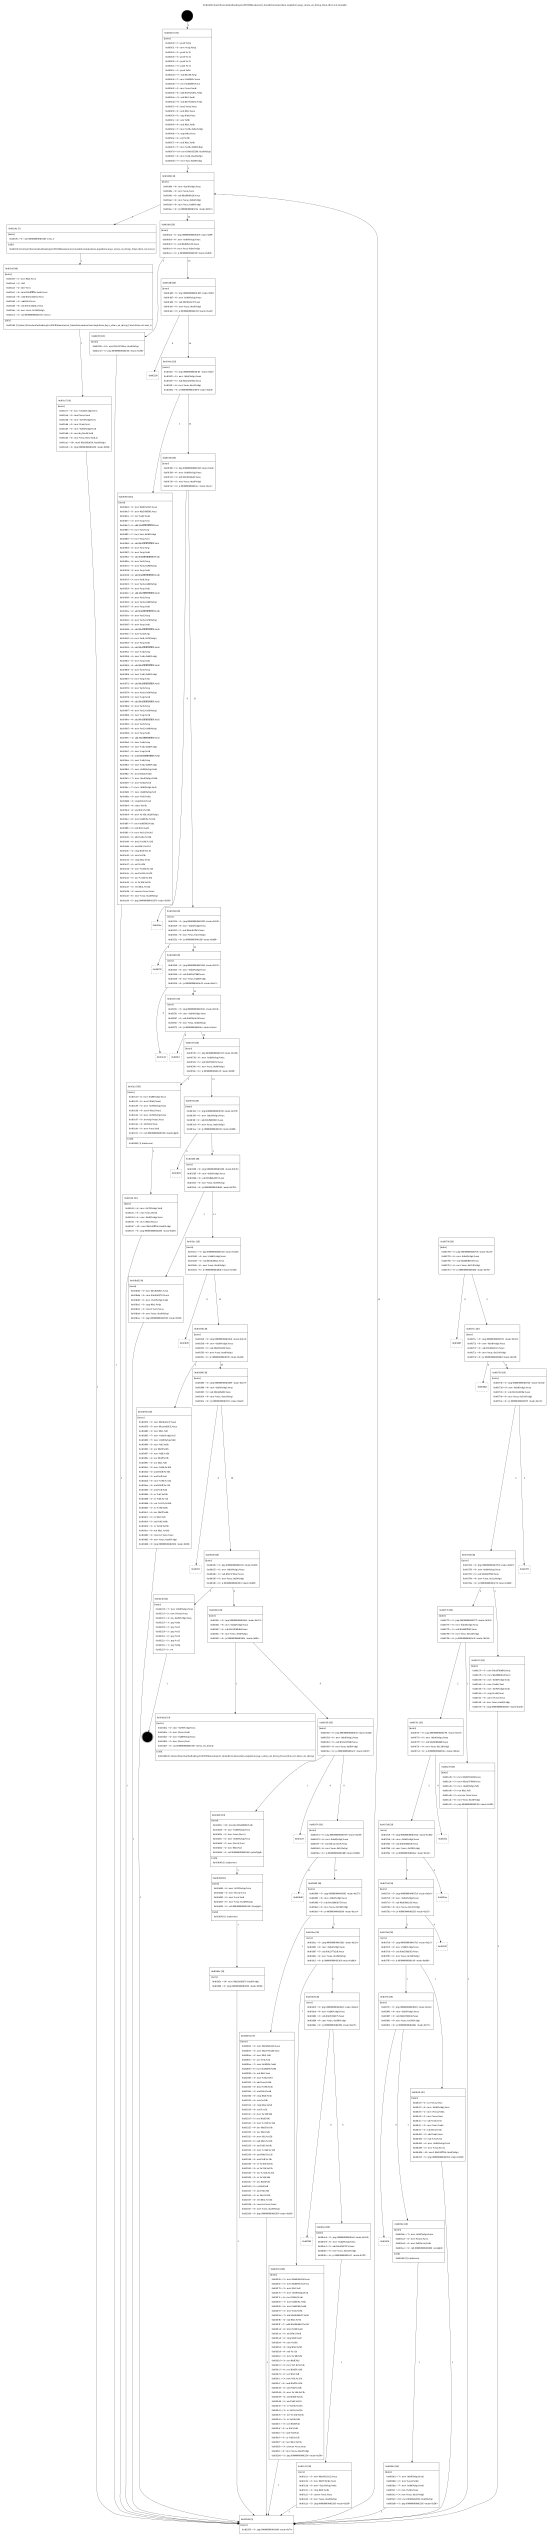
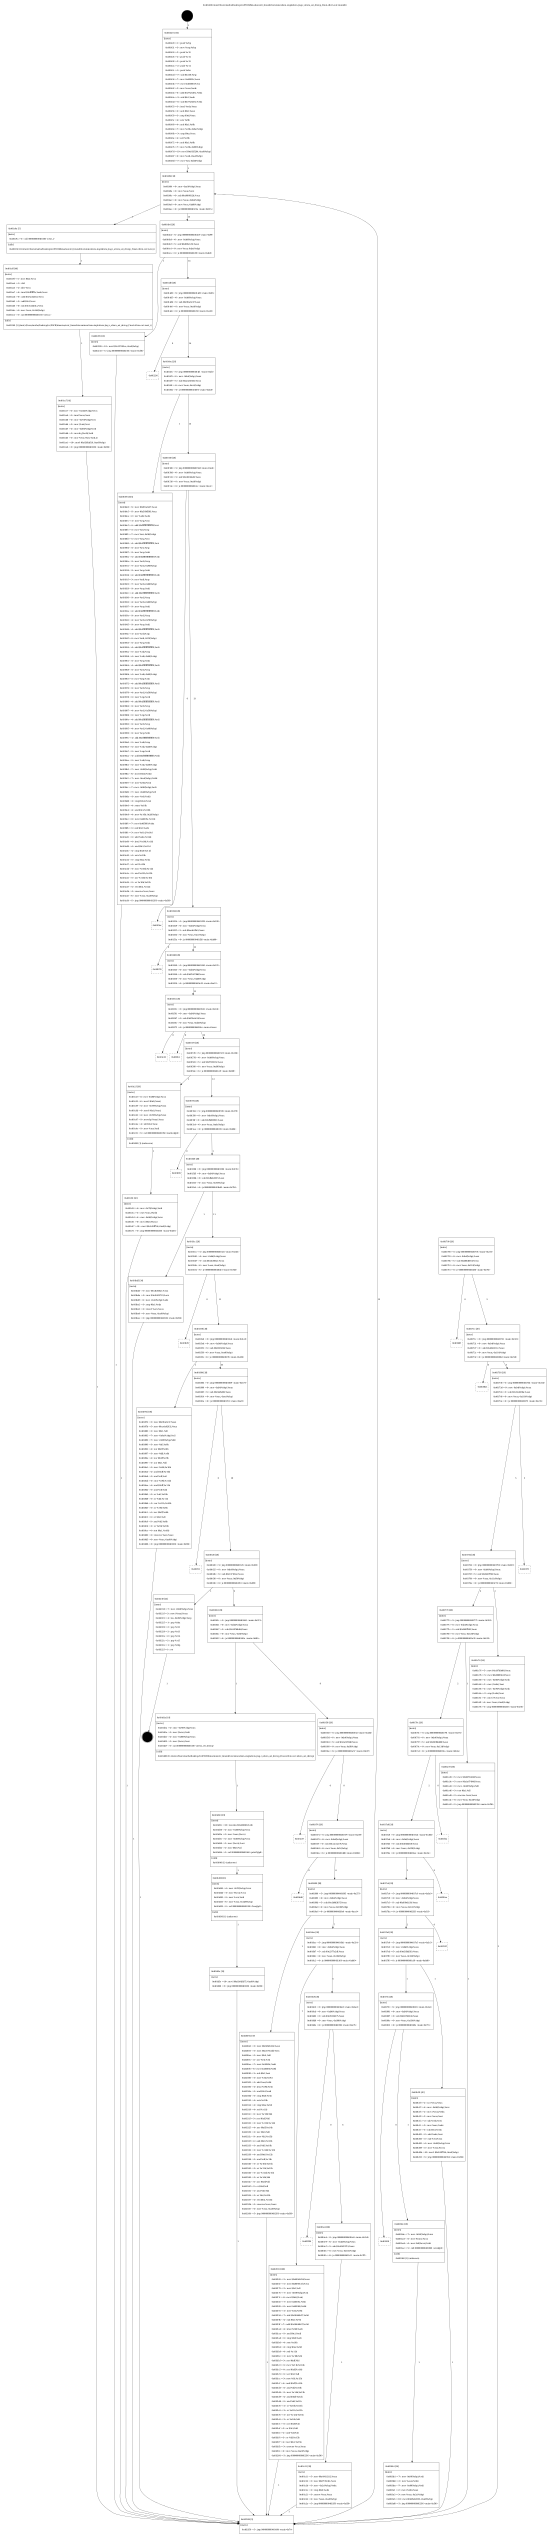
edge "0x401540 [28]" -> "0x401e33": now "0x40155c [28]" -> "0x401e33"
edge "0x401658 [28]" -> "0x401d2c [29]": now "0x401d1a [18]" -> "0x401d2c [29]"
edge "0x401bb1 [36]" -> "0x402356 [5]": removed, label "1"
